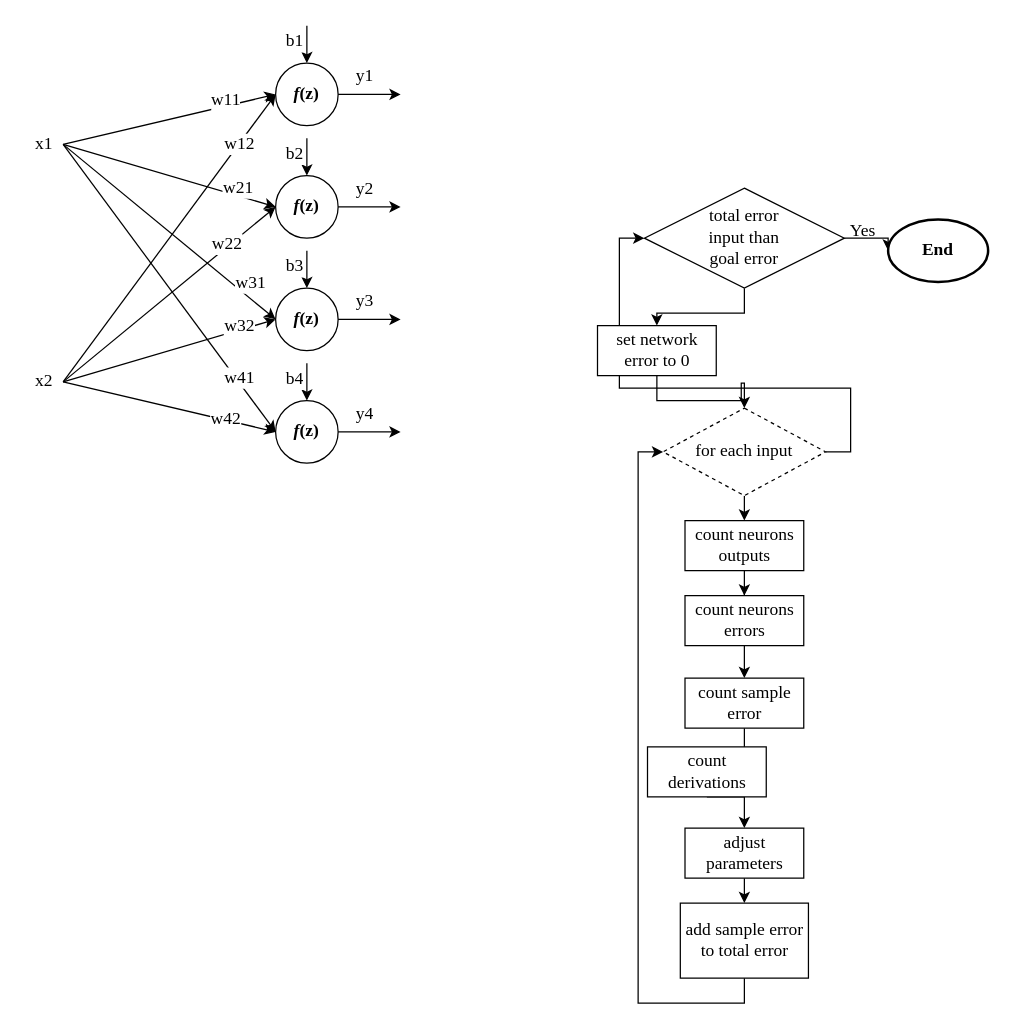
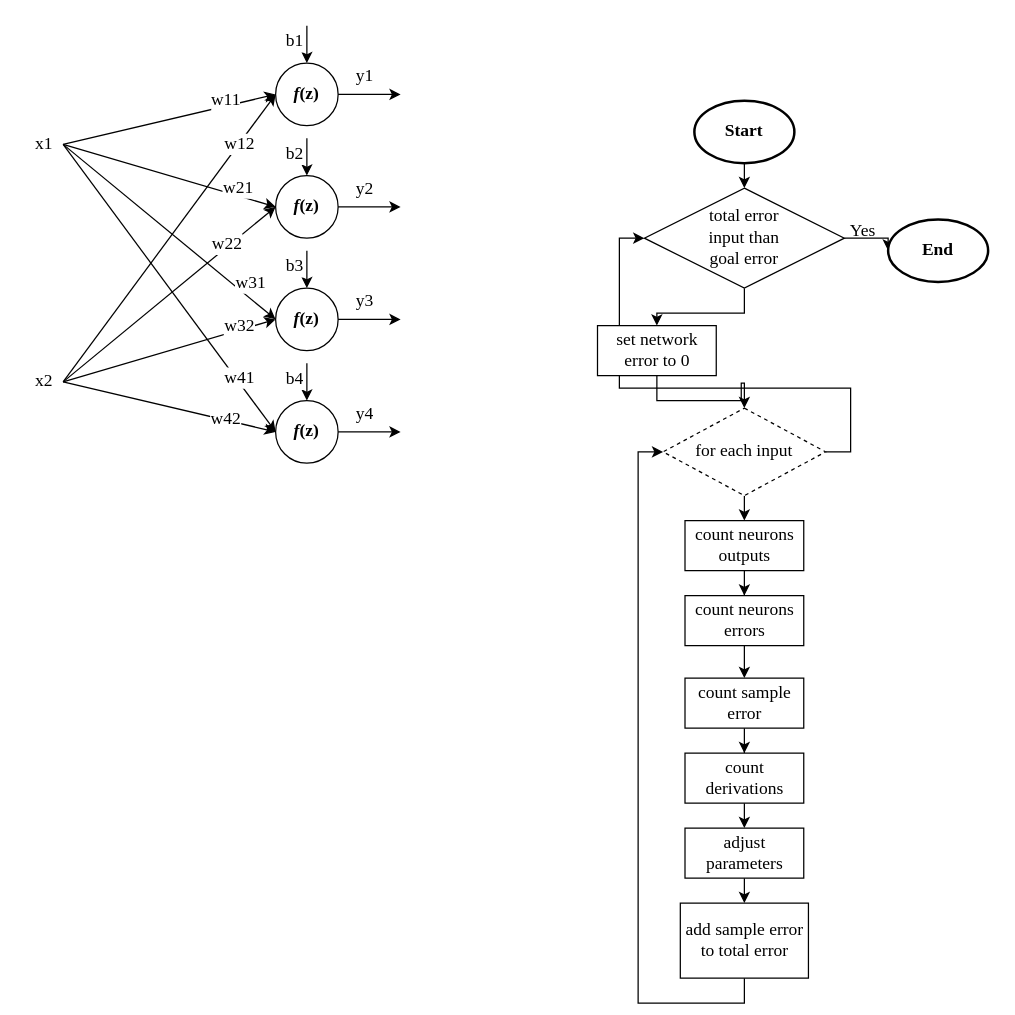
node "Start": added
edge "Start" -> "total error input than goal error": added
node "count derivations": moved (707, 772) -> (744, 778)
